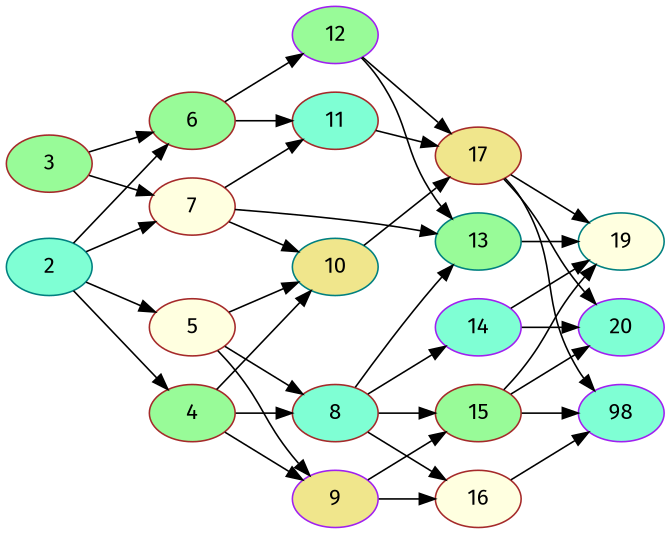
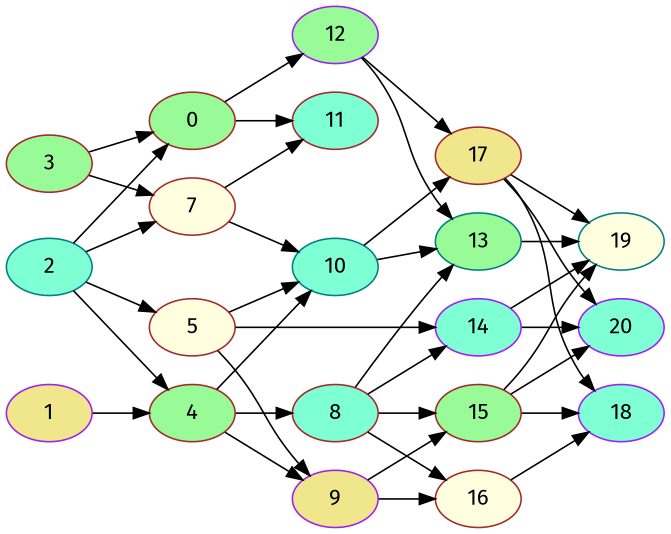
node "6": label "6" -> "0"
edge "11" -> "17": removed
edge "7" -> "13": now "10" -> "13"
node "10": fillcolor khaki -> aquamarine
edge "5" -> "8": now "5" -> "14"
node "1": added
node "98": label "98" -> "18"
